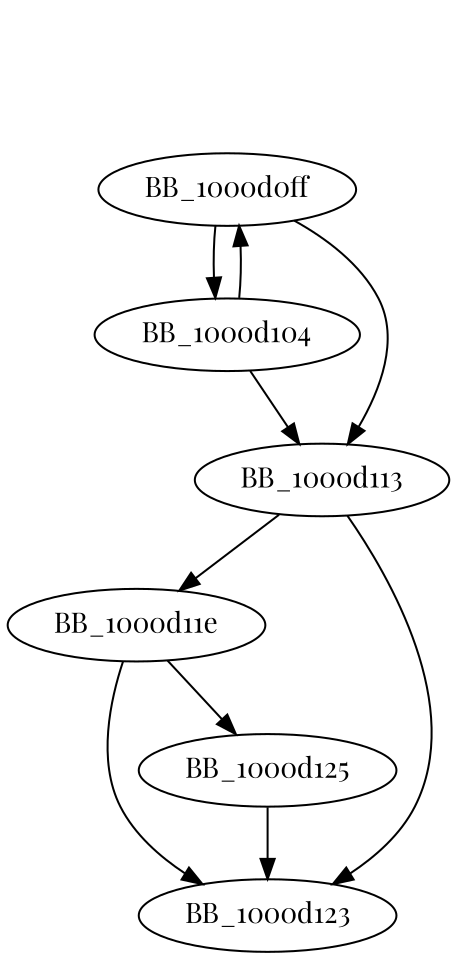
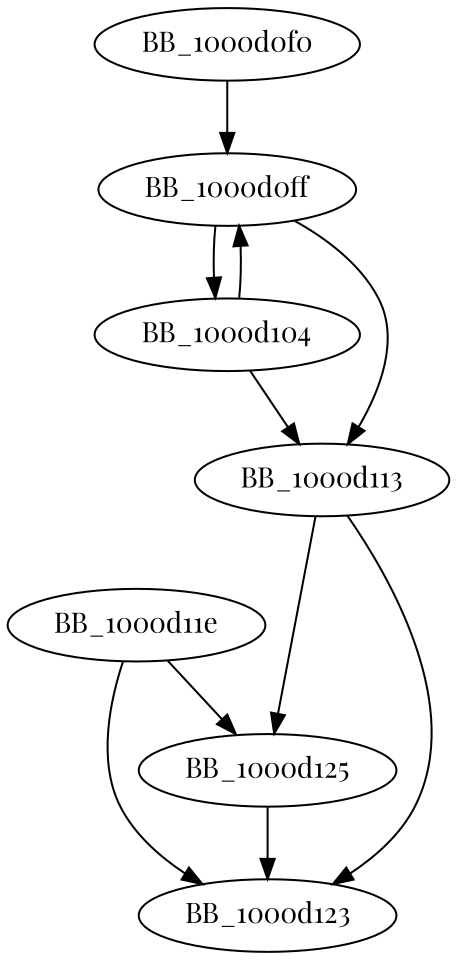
node "BB_1000d0f0": added
edge "BB_1000d113" -> "BB_1000d11e": now "BB_1000d113" -> "BB_1000d125"
